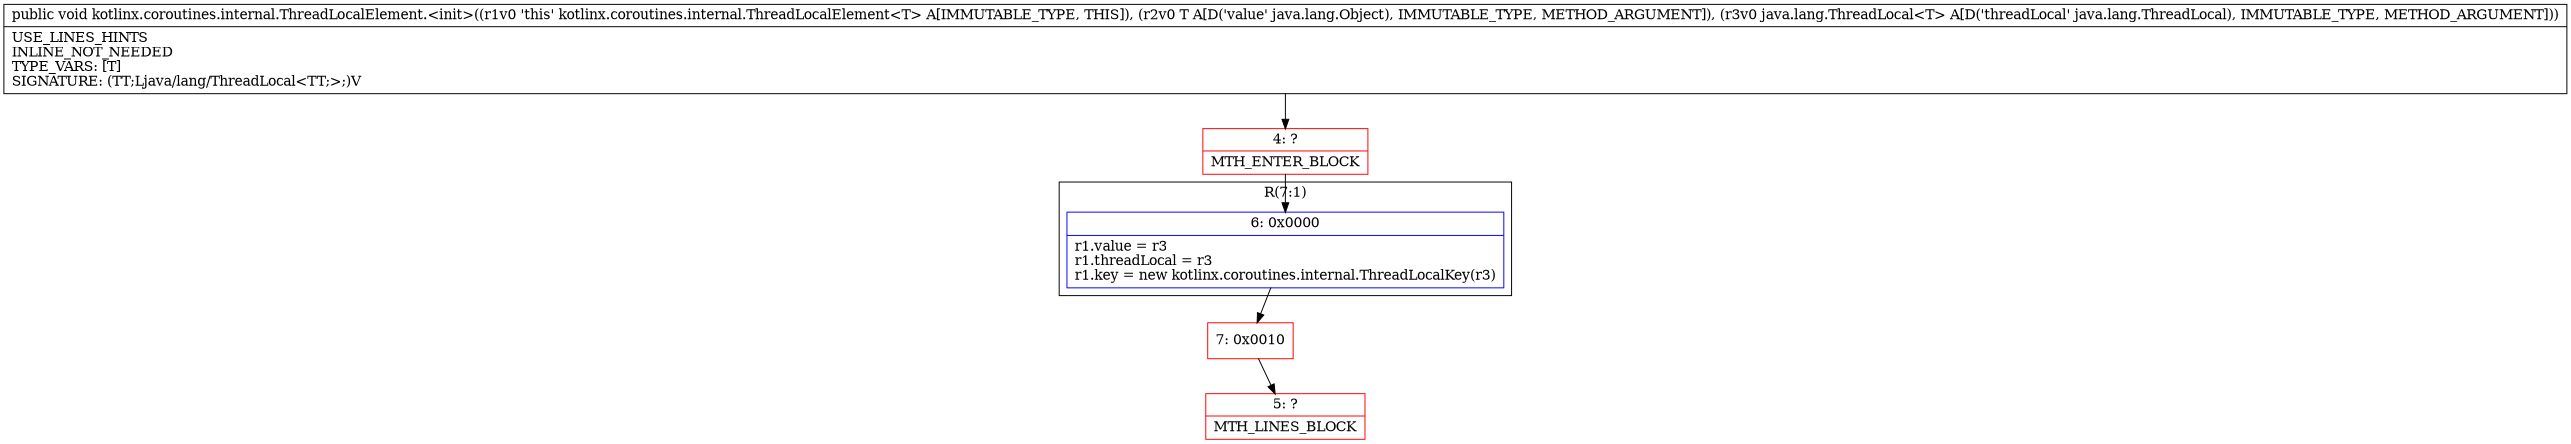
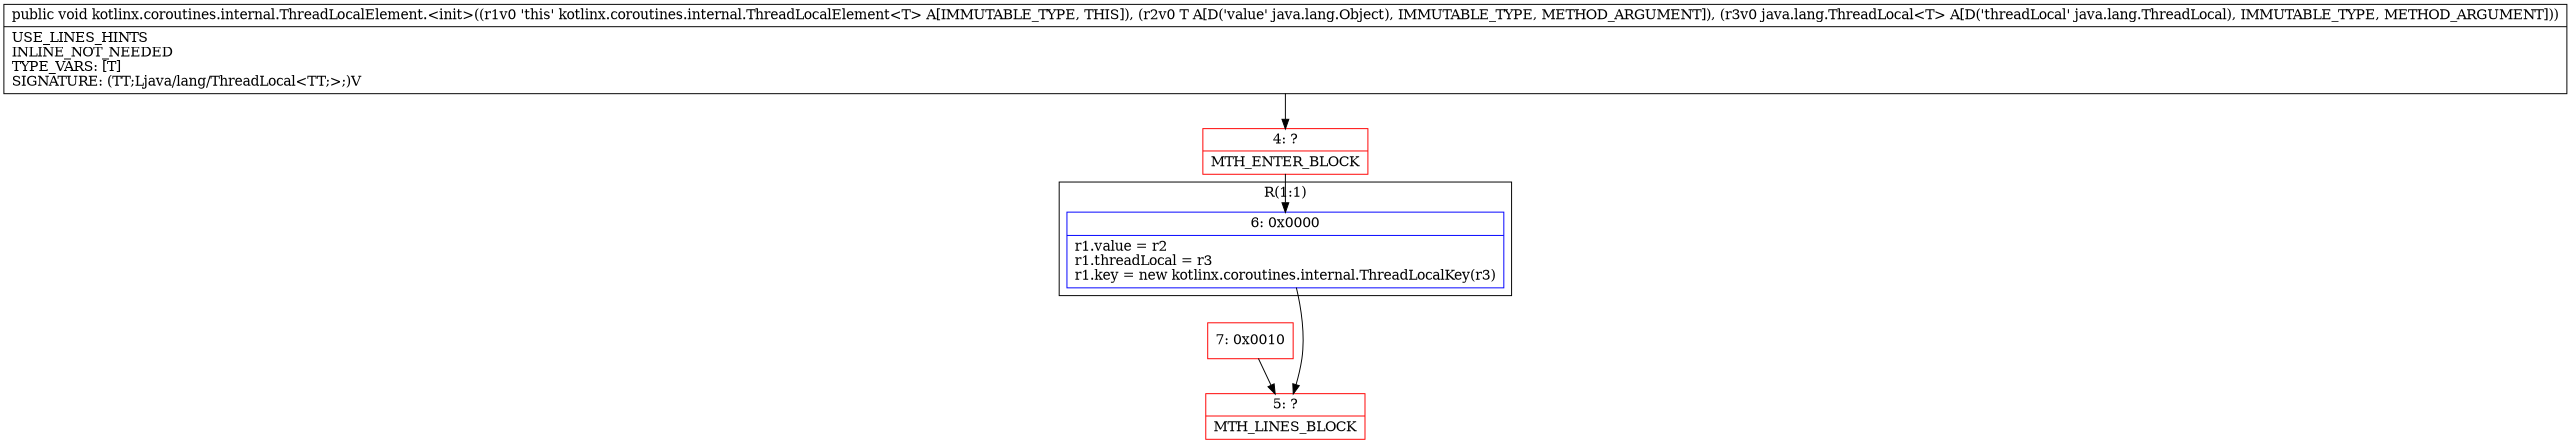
cluster "R(7:1)": label "R(7:1)" -> "R(1:1)"
node "6: 0x0000": text "r1.value = r3" -> "r1.value = r2"
edge "6: 0x0000" -> "7: 0x0010": now "6: 0x0000" -> "5: ?"
